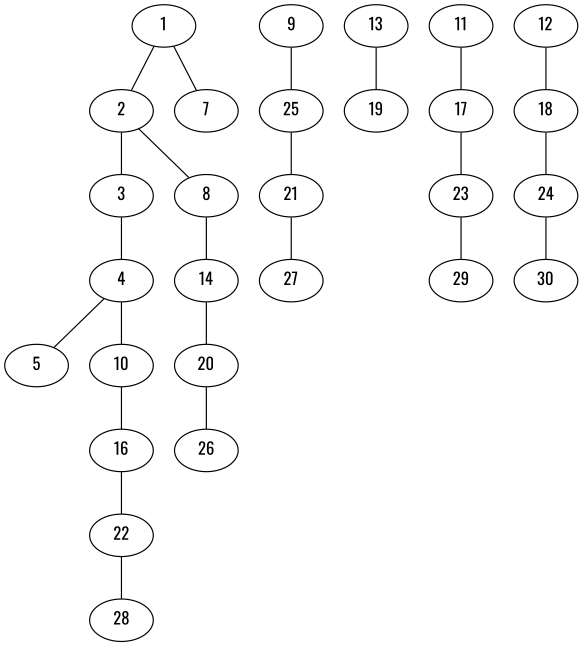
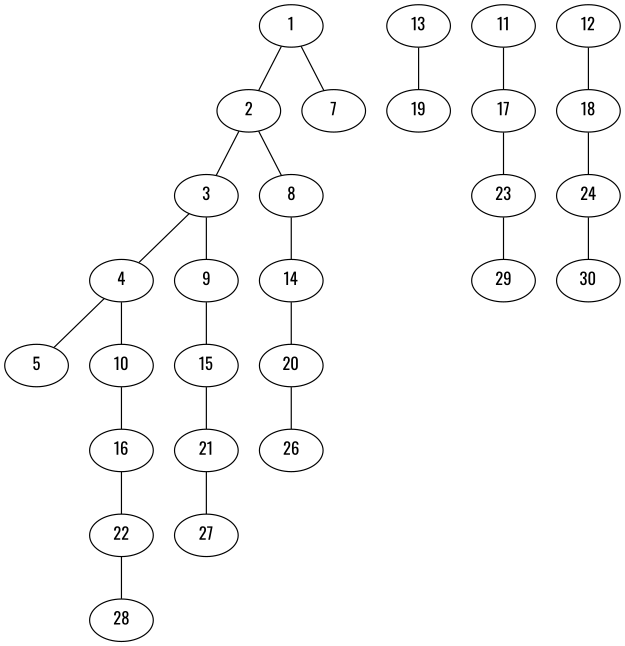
node "25": label "25" -> "15"
edge "3" -- "9": added
